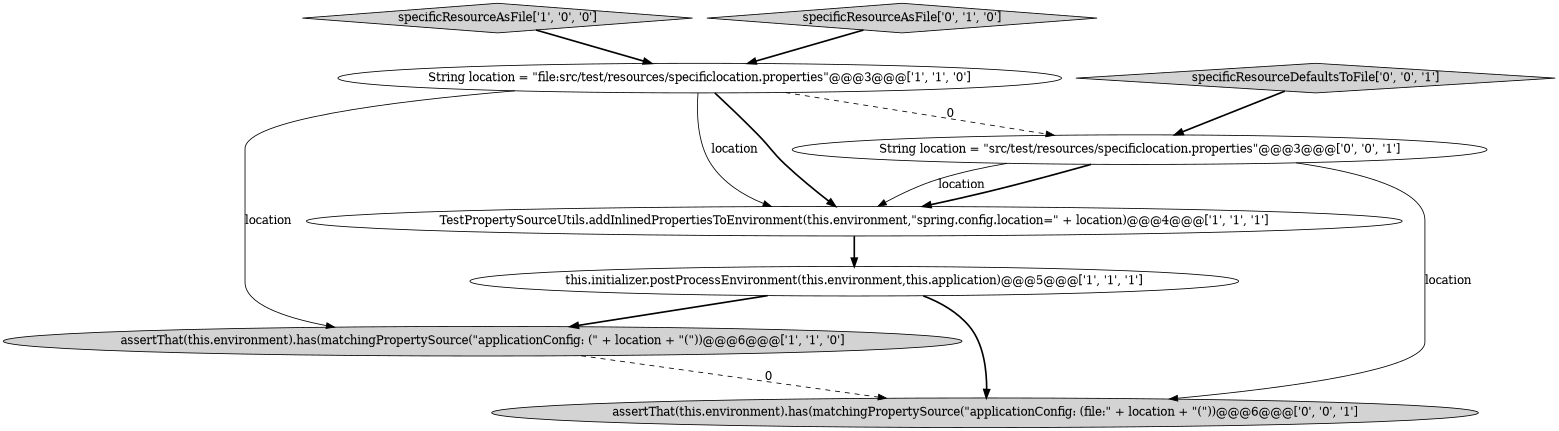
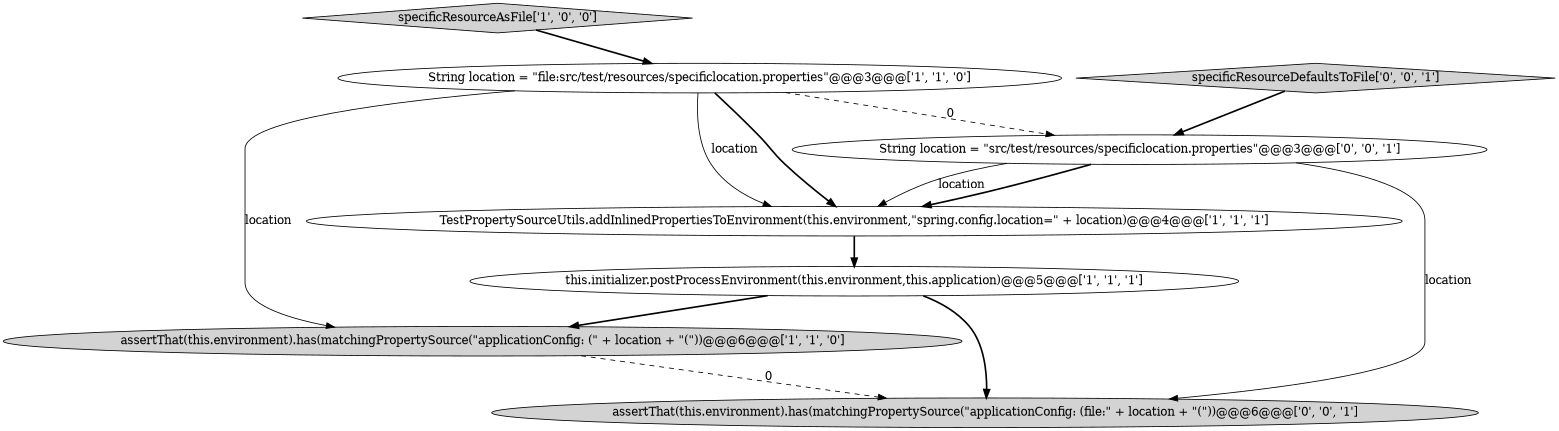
node "specificResourceAsFile['0', '1', '0']": removed
